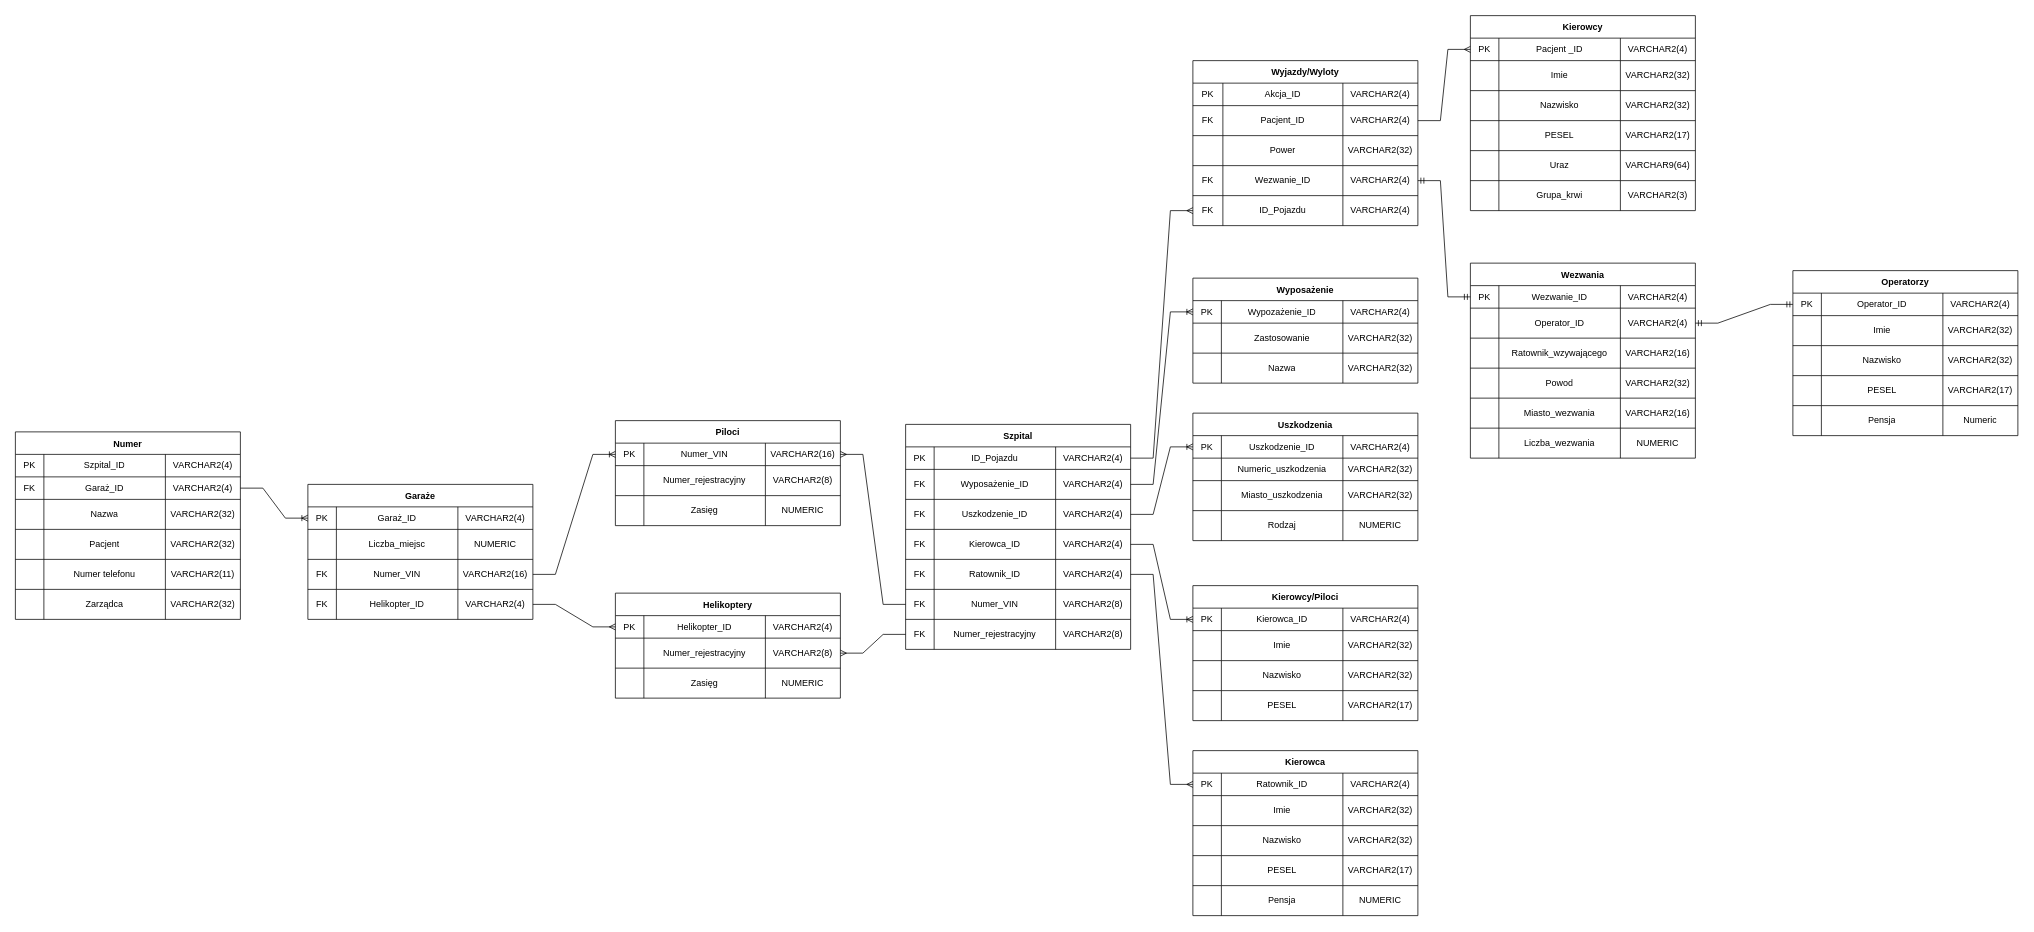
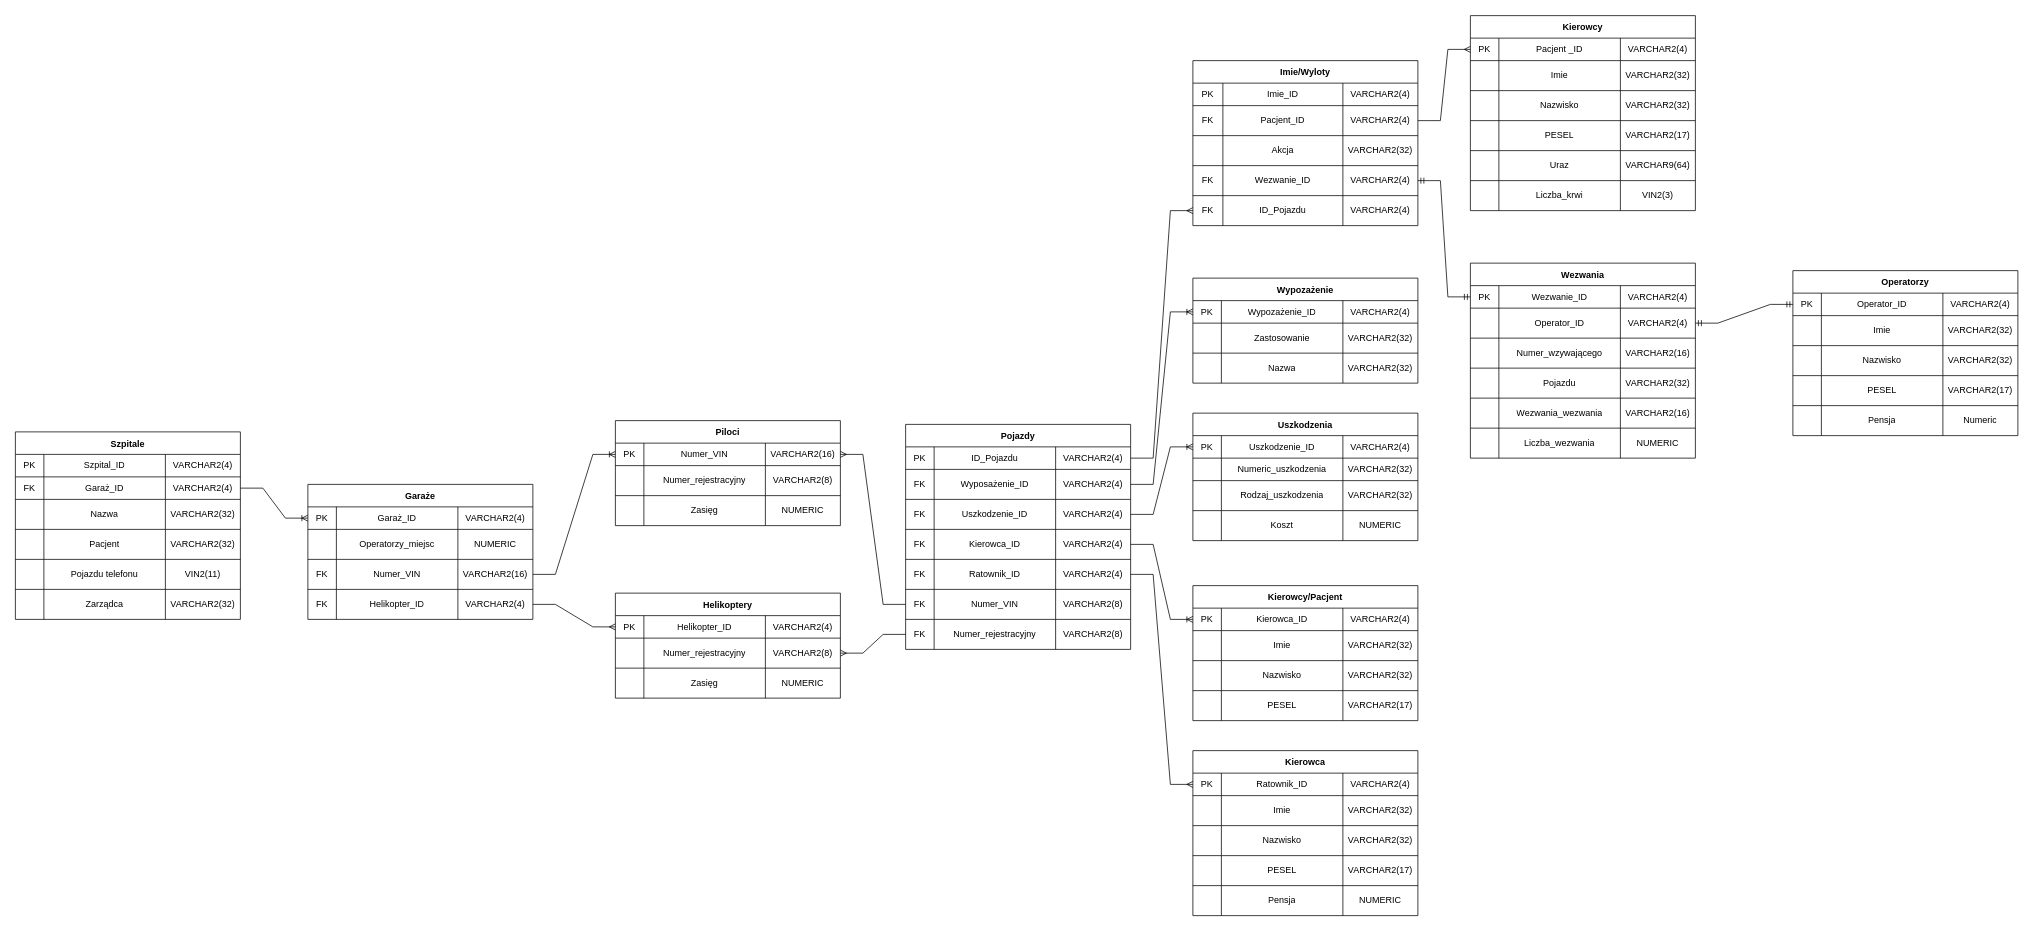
node "Wyjazdy/Wyloty": label "Wyjazdy/Wyloty" -> "Imie/Wyloty"
node "Akcja_ID": label "Akcja_ID" -> "Imie_ID"
node "Power": label "Power" -> "Akcja"
node "Grupa_krwi": label "Grupa_krwi" -> "Liczba_krwi"
node "VARCHAR2(3)": label "VARCHAR2(3)" -> "VIN2(3)"
node "Wyposażenie": label "Wyposażenie" -> "Wypozażenie"
node "Ratownik_wzywającego": label "Ratownik_wzywającego" -> "Numer_wzywającego"
node "Powod": label "Powod" -> "Pojazdu"
node "Miasto_wezwania": label "Miasto_wezwania" -> "Wezwania_wezwania"
node "Szpital": label "Szpital" -> "Pojazdy"
node "Numer": label "Numer" -> "Szpitale"
node "Miasto_uszkodzenia": label "Miasto_uszkodzenia" -> "Rodzaj_uszkodzenia"
node "Rodzaj": label "Rodzaj" -> "Koszt"
node "Liczba_miejsc": label "Liczba_miejsc" -> "Operatorzy_miejsc"
node "Numer telefonu": label "Numer telefonu" -> "Pojazdu telefonu"
node "VARCHAR2(11)": label "VARCHAR2(11)" -> "VIN2(11)"
node "Kierowcy/Piloci": label "Kierowcy/Piloci" -> "Kierowcy/Pacjent"
